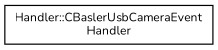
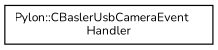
node "Handler::CBaslerUsbCameraEvent Handler": label "Handler::CBaslerUsbCameraEvent Handler" -> "Pylon::CBaslerUsbCameraEvent Handler"
